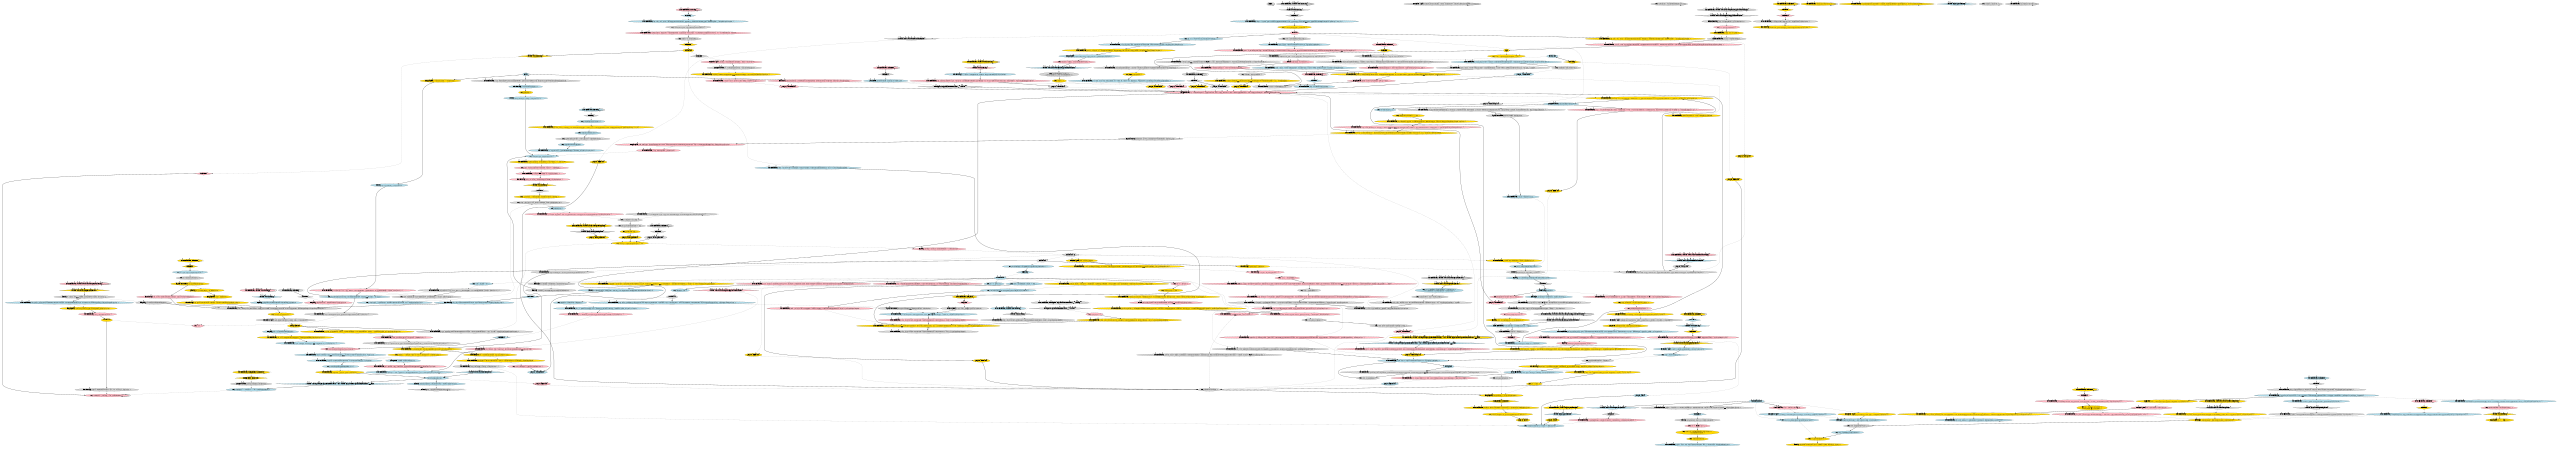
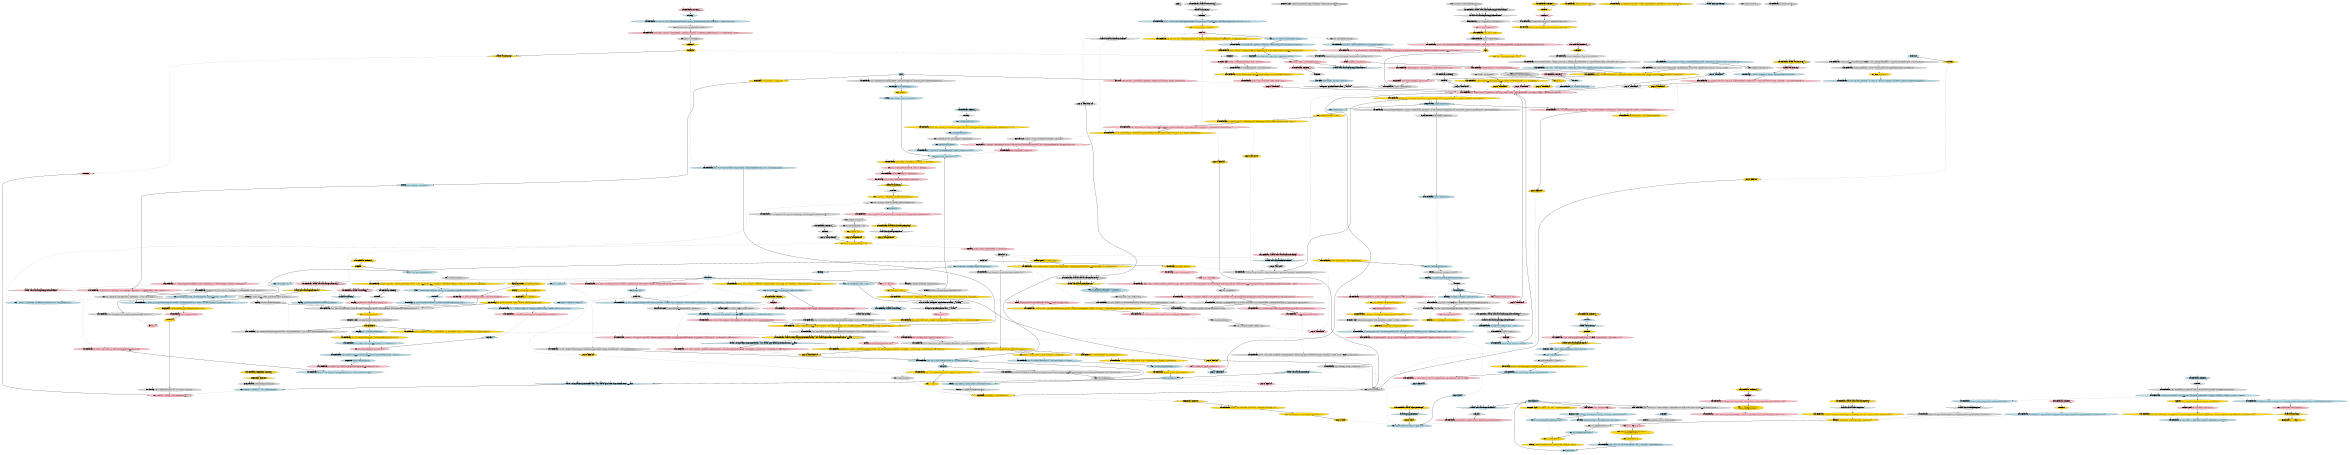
node "alone holdup 这里曾经是": label "alone holdup 这里曾经是" -> "alone holdup hub"
edge "Perception (Sight): 你什么也看不见。但是，天黑了，你的眼神也不是最锐利的……" -> "Half Light: 别被那些闪亮的灯光骗了，那是个该死的杀人机器，你根本无法阻止它！": removed
node "You: “我想问点别的…”": added
